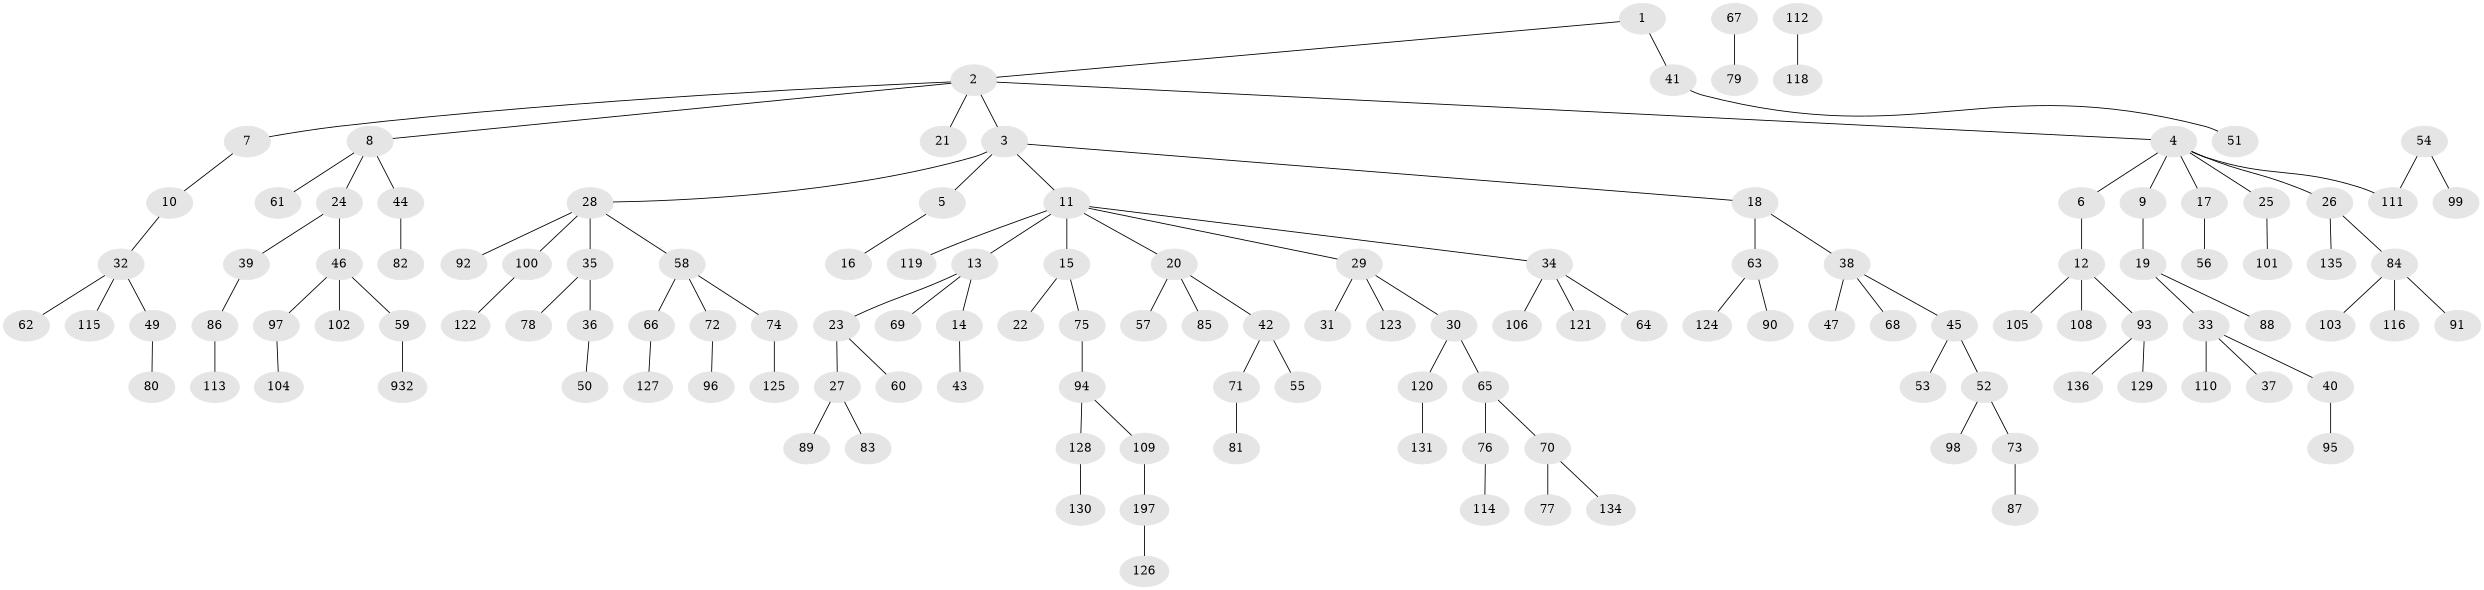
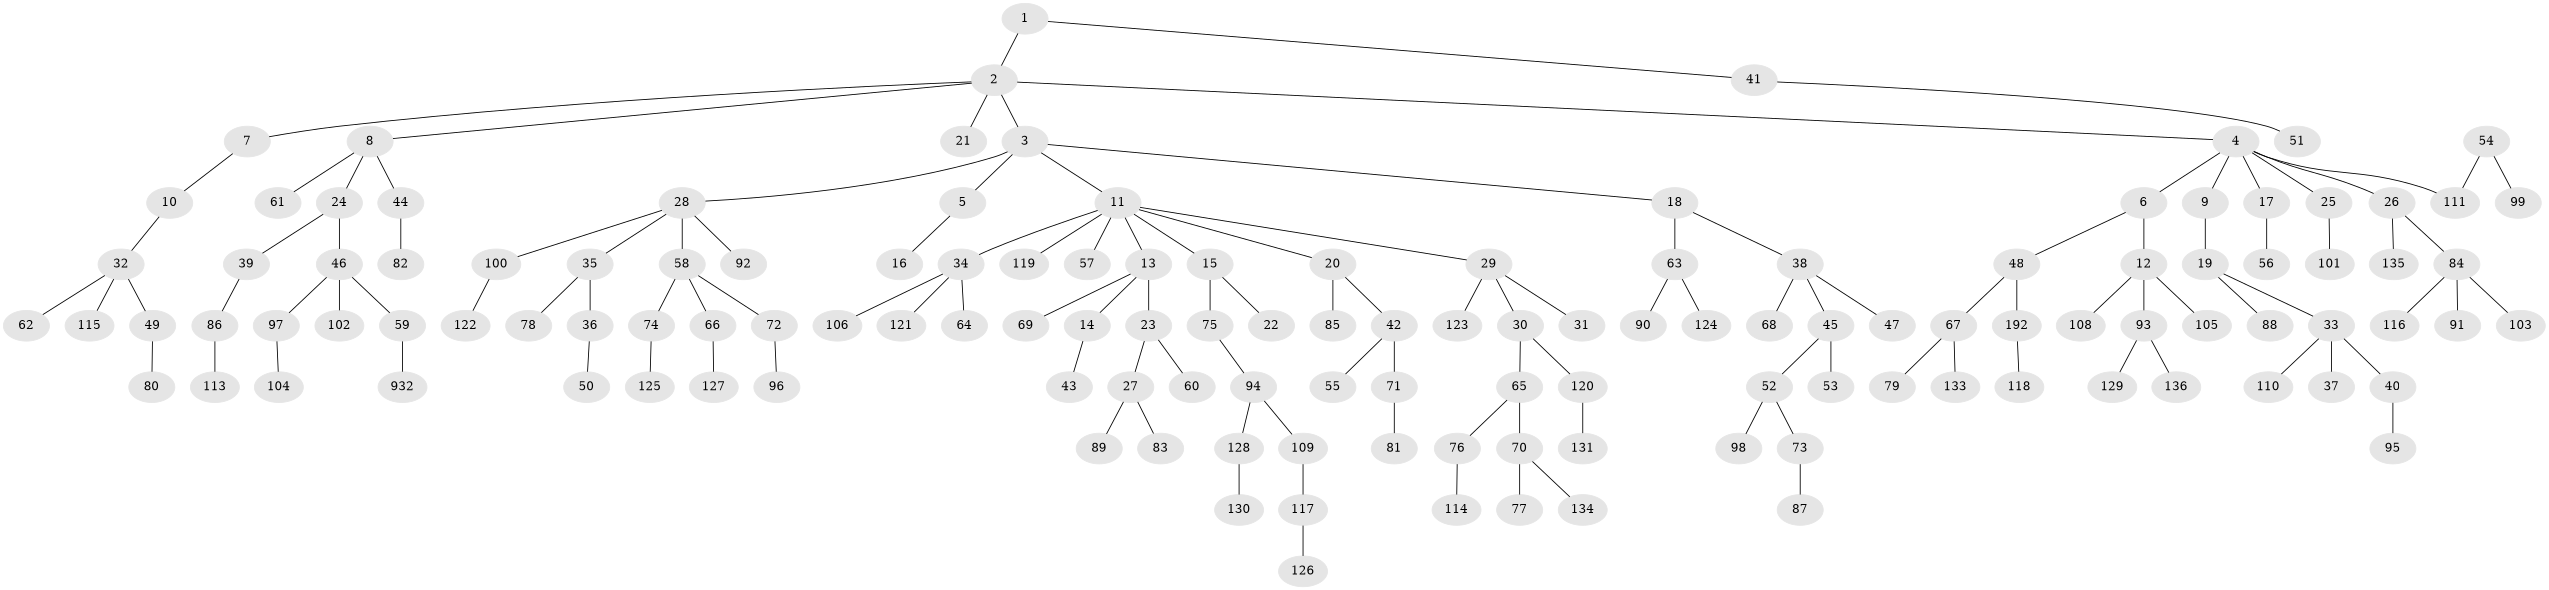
node "112": label "112" -> "192"
node "48": added
edge "20" -- "57": now "11" -- "57"
node "133": added
node "197": label "197" -> "117"
